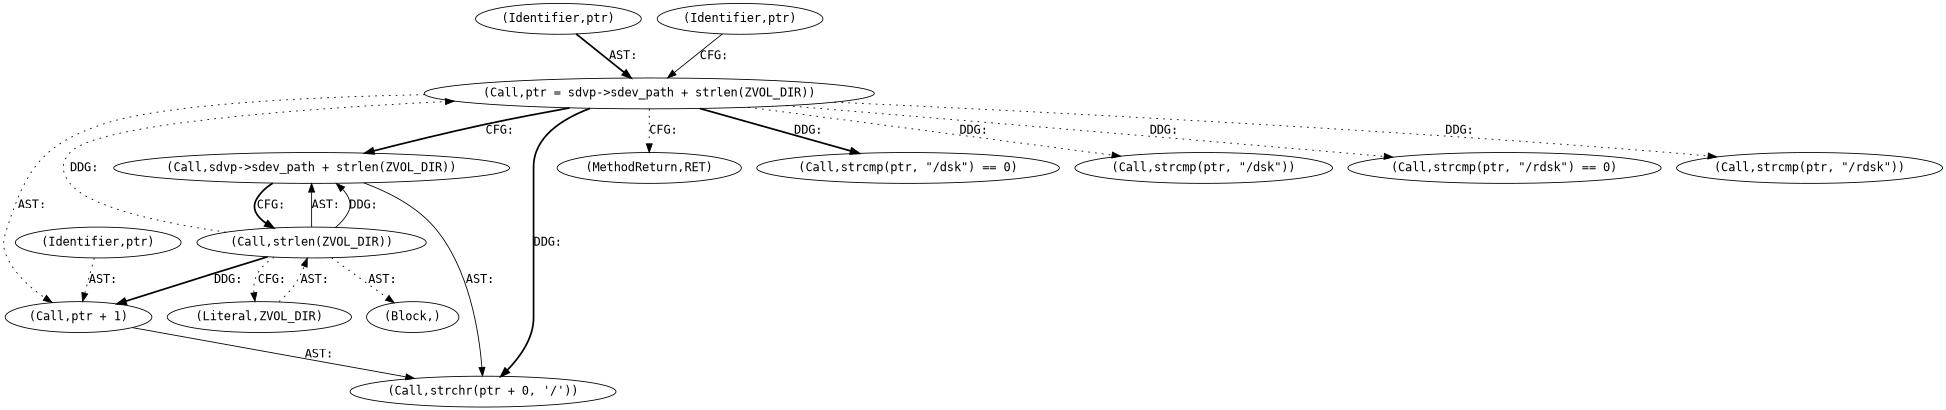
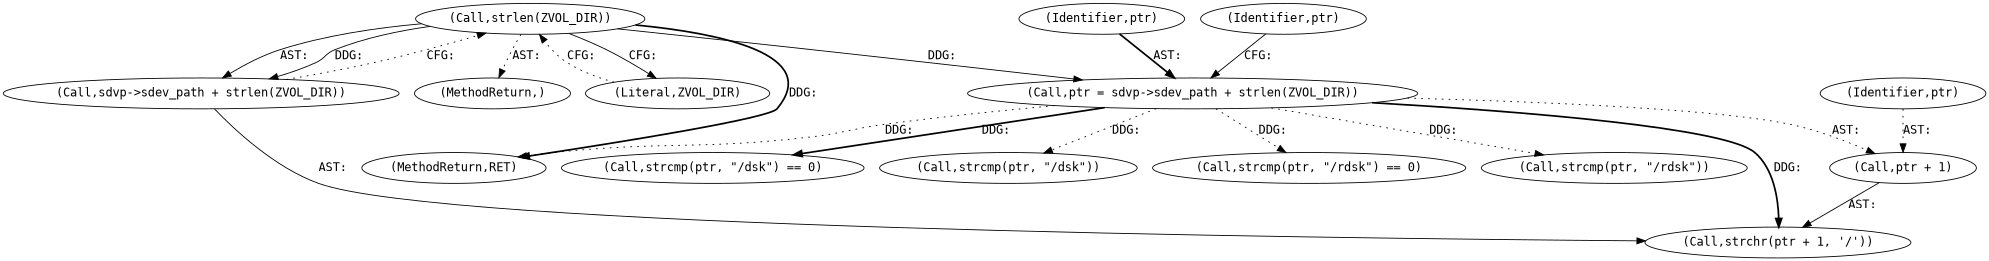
edge "(Call,strlen(ZVOL_DIR))" -> "(Call,ptr = sdvp->sdev_path + strlen(ZVOL_DIR))": style dotted -> solid
edge "(Call,ptr = sdvp->sdev_path + strlen(ZVOL_DIR))" -> "(Call,sdvp->sdev_path + strlen(ZVOL_DIR))": removed, label "CFG:"
edge "(Call,ptr = sdvp->sdev_path + strlen(ZVOL_DIR))" -> "(MethodReturn,RET)": label "CFG: " -> "DDG: "
edge "(Call,sdvp->sdev_path + strlen(ZVOL_DIR))" -> "(Call,strlen(ZVOL_DIR))": style bold -> dotted
edge "(Call,strlen(ZVOL_DIR))" -> "(Literal,ZVOL_DIR)": style dotted -> solid
edge "(Call,strlen(ZVOL_DIR))" -> "(Call,ptr + 1)": now "(Call,strlen(ZVOL_DIR))" -> "(MethodReturn,RET)"
edge "(Literal,ZVOL_DIR)" -> "(Call,strlen(ZVOL_DIR))": label "AST: " -> "CFG: "
node "(Block,)": label "(Block,)" -> "(MethodReturn,)"
node "(Call,strchr(ptr + 0, '/'))": label "(Call,strchr(ptr + 0, '/'))" -> "(Call,strchr(ptr + 1, '/'))"
